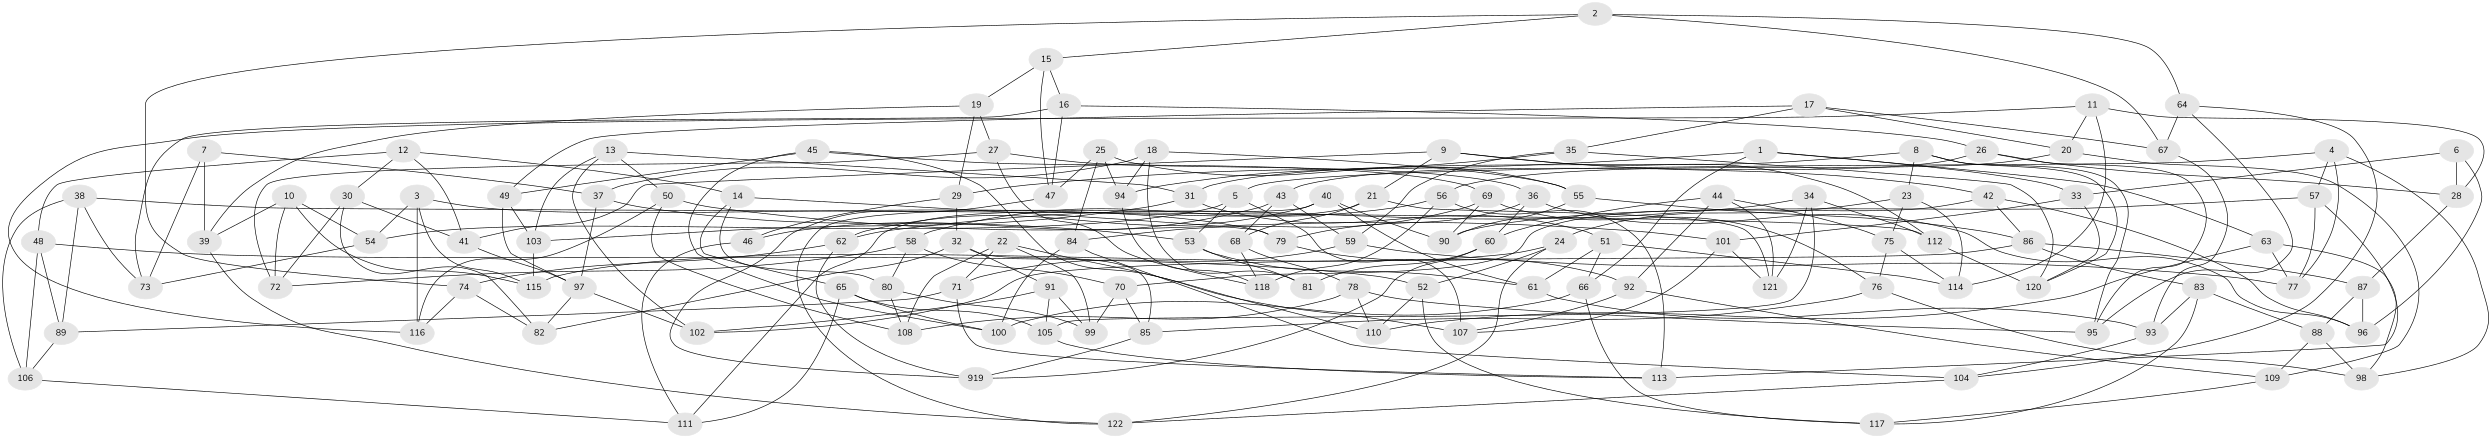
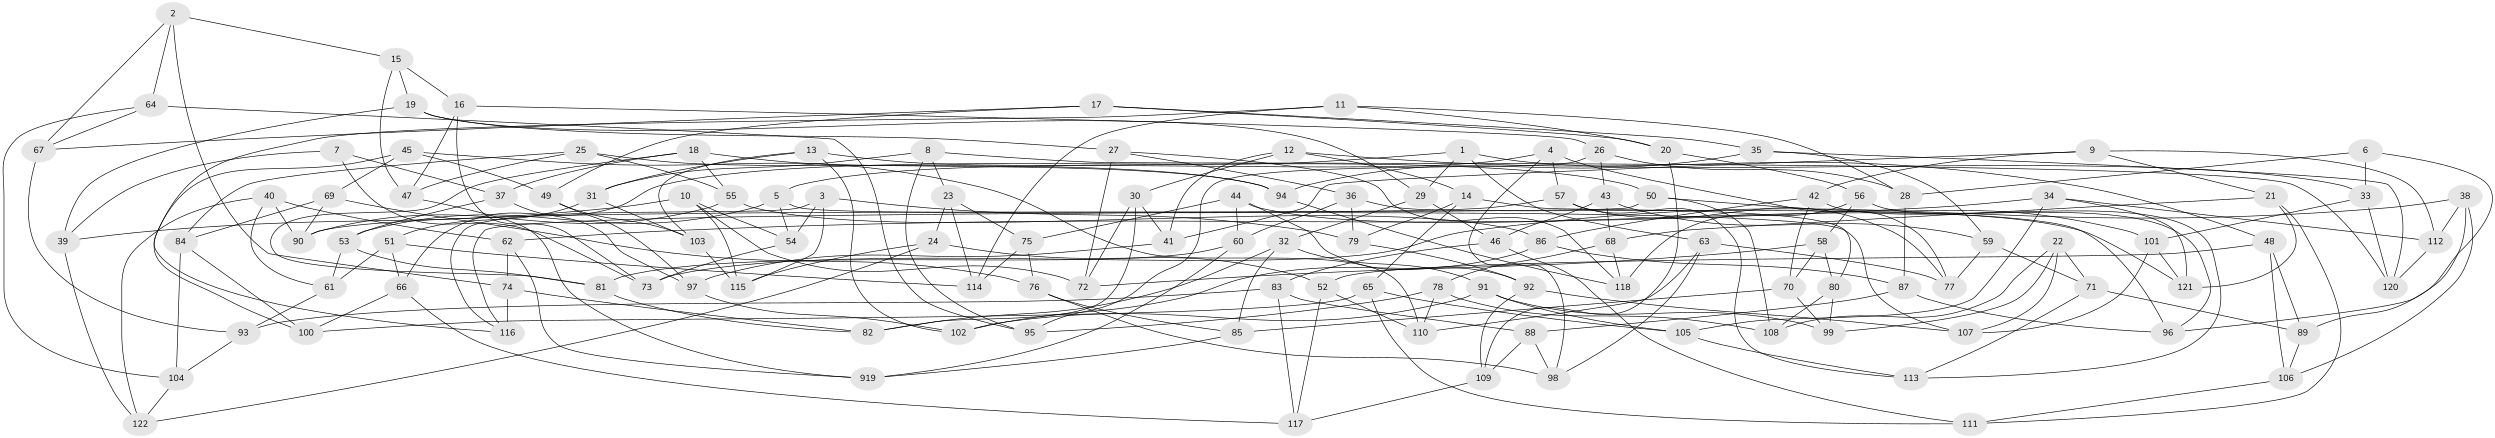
edge "86" -- "83": now "46" -- "83"
edge "97" -- "82": now "81" -- "82"
